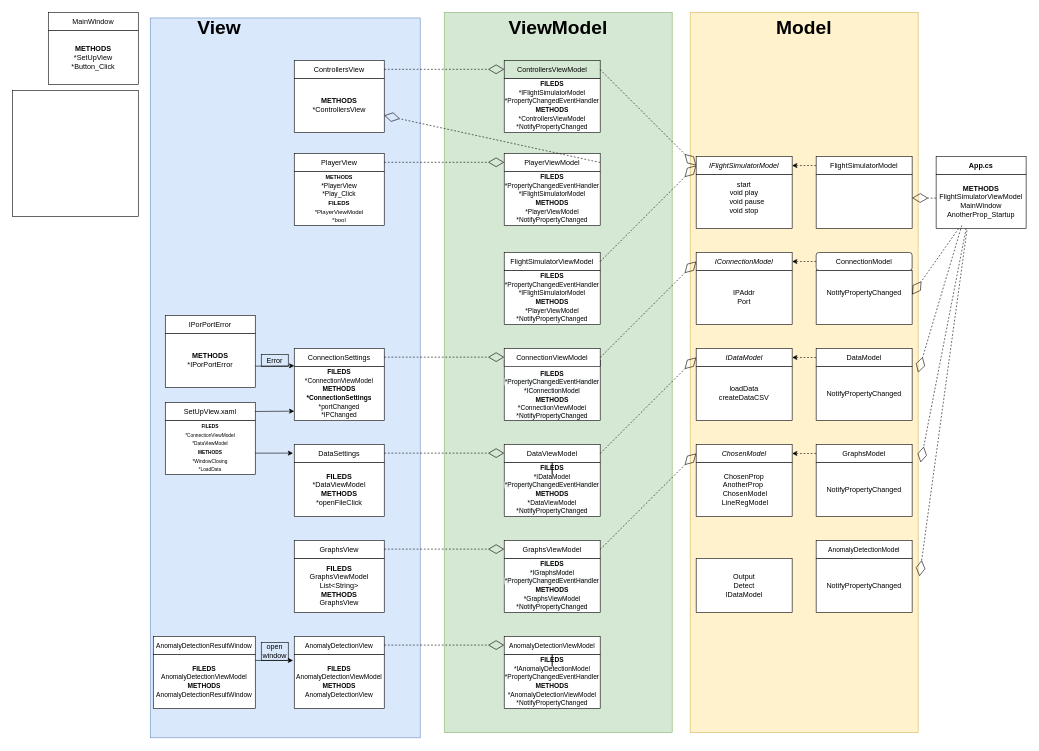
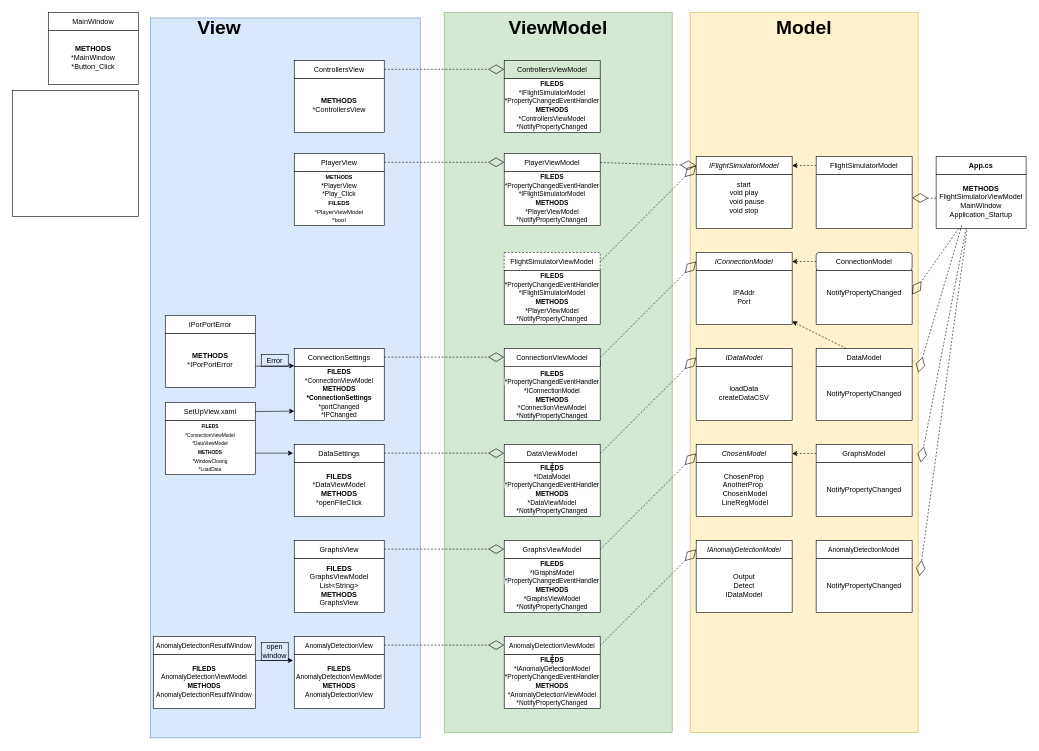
node "METHODS *SetUpView *Button_Click": label "METHODS *SetUpView *Button_Click" -> "METHODS *MainWindow *Button_Click"
edge "ControllersViewModel" -> "IFlightSimulatorModel": removed
edge "PlayerViewModel" -> "METHODS *ControllersView": now "PlayerViewModel" -> "IFlightSimulatorModel"
node "METHODS FlightSimulatorViewModel MainWindow AnotherProp_Startup": label "METHODS FlightSimulatorViewModel MainWindow AnotherProp_Startup" -> "METHODS FlightSimulatorViewModel MainWindow Application_Startup"
node "FlightSimulatorViewModel": style solid -> dashed
edge "DataModel" -> "IDataModel": now "DataModel" -> "IPAddr Port"
edge "DataViewModel" -> "FILEDS*IDataModel*PropertyChangedEventHandlerMETHODS*DataViewModel*NotifyPropertyChanged": style solid -> dashed
node "IAnomalyDetectionModel": added
edge "AnomalyDetectionViewModel" -> "IAnomalyDetectionModel": added
edge "AnomalyDetectionViewModel" -> "FILEDS*IAnomalyDetectionModel*PropertyChangedEventHandlerMETHODS*AnomalyDetectionViewModel*NotifyPropertyChanged": style solid -> dashed
